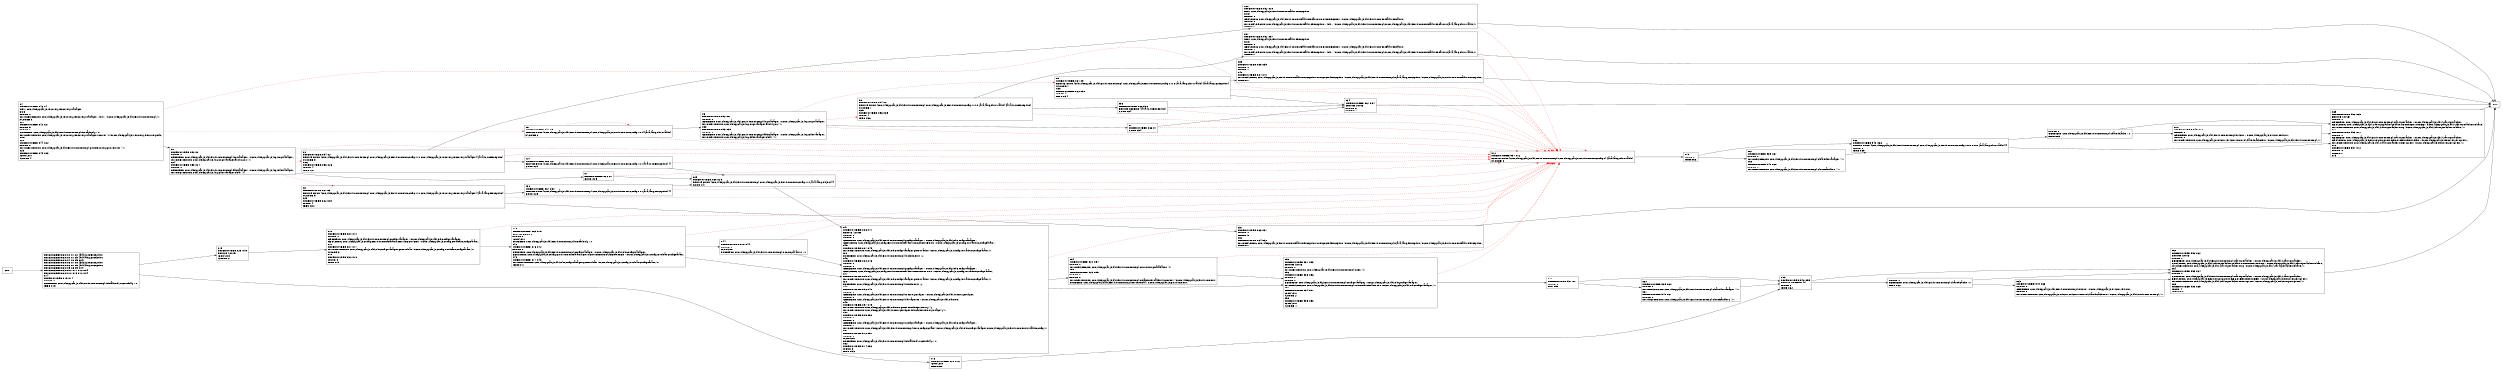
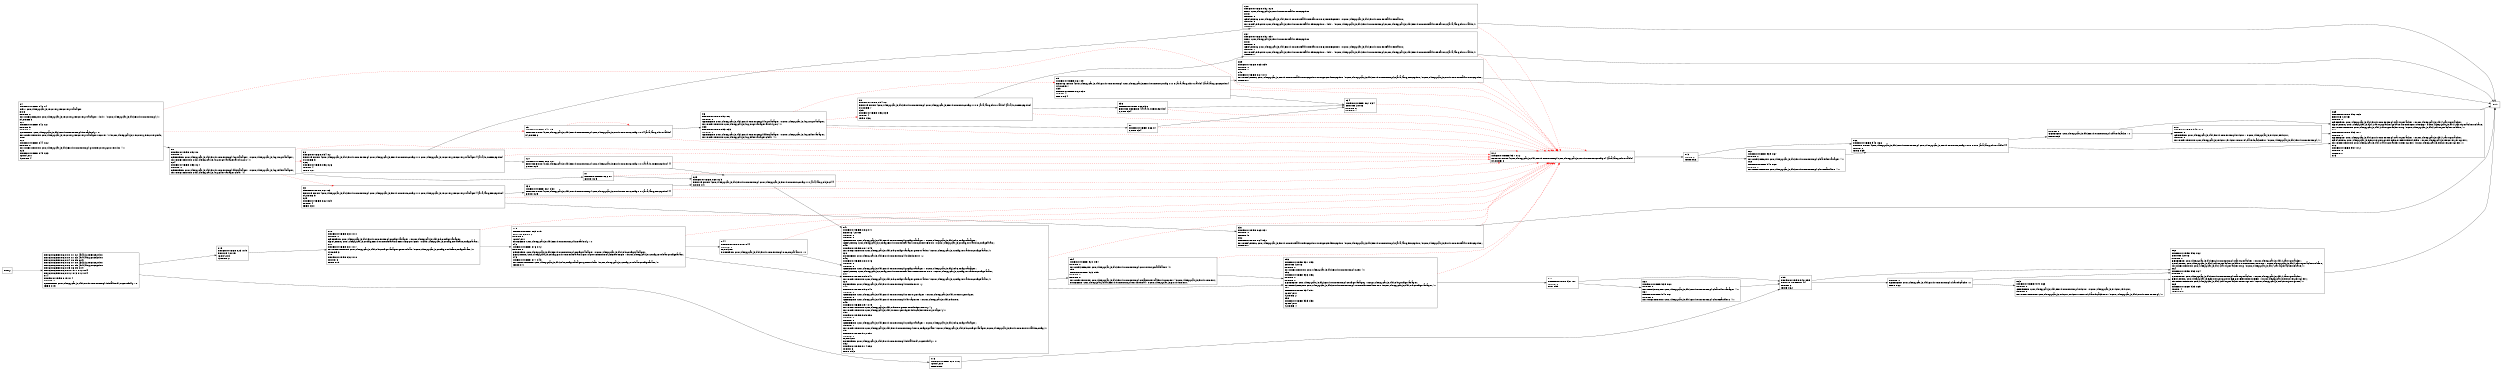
edge "L34 LINENUMBER 867 L34 FRAME SAME ALOAD 6 ATHROW" -> "exit": removed
node "com": label "com" -> "entry"
